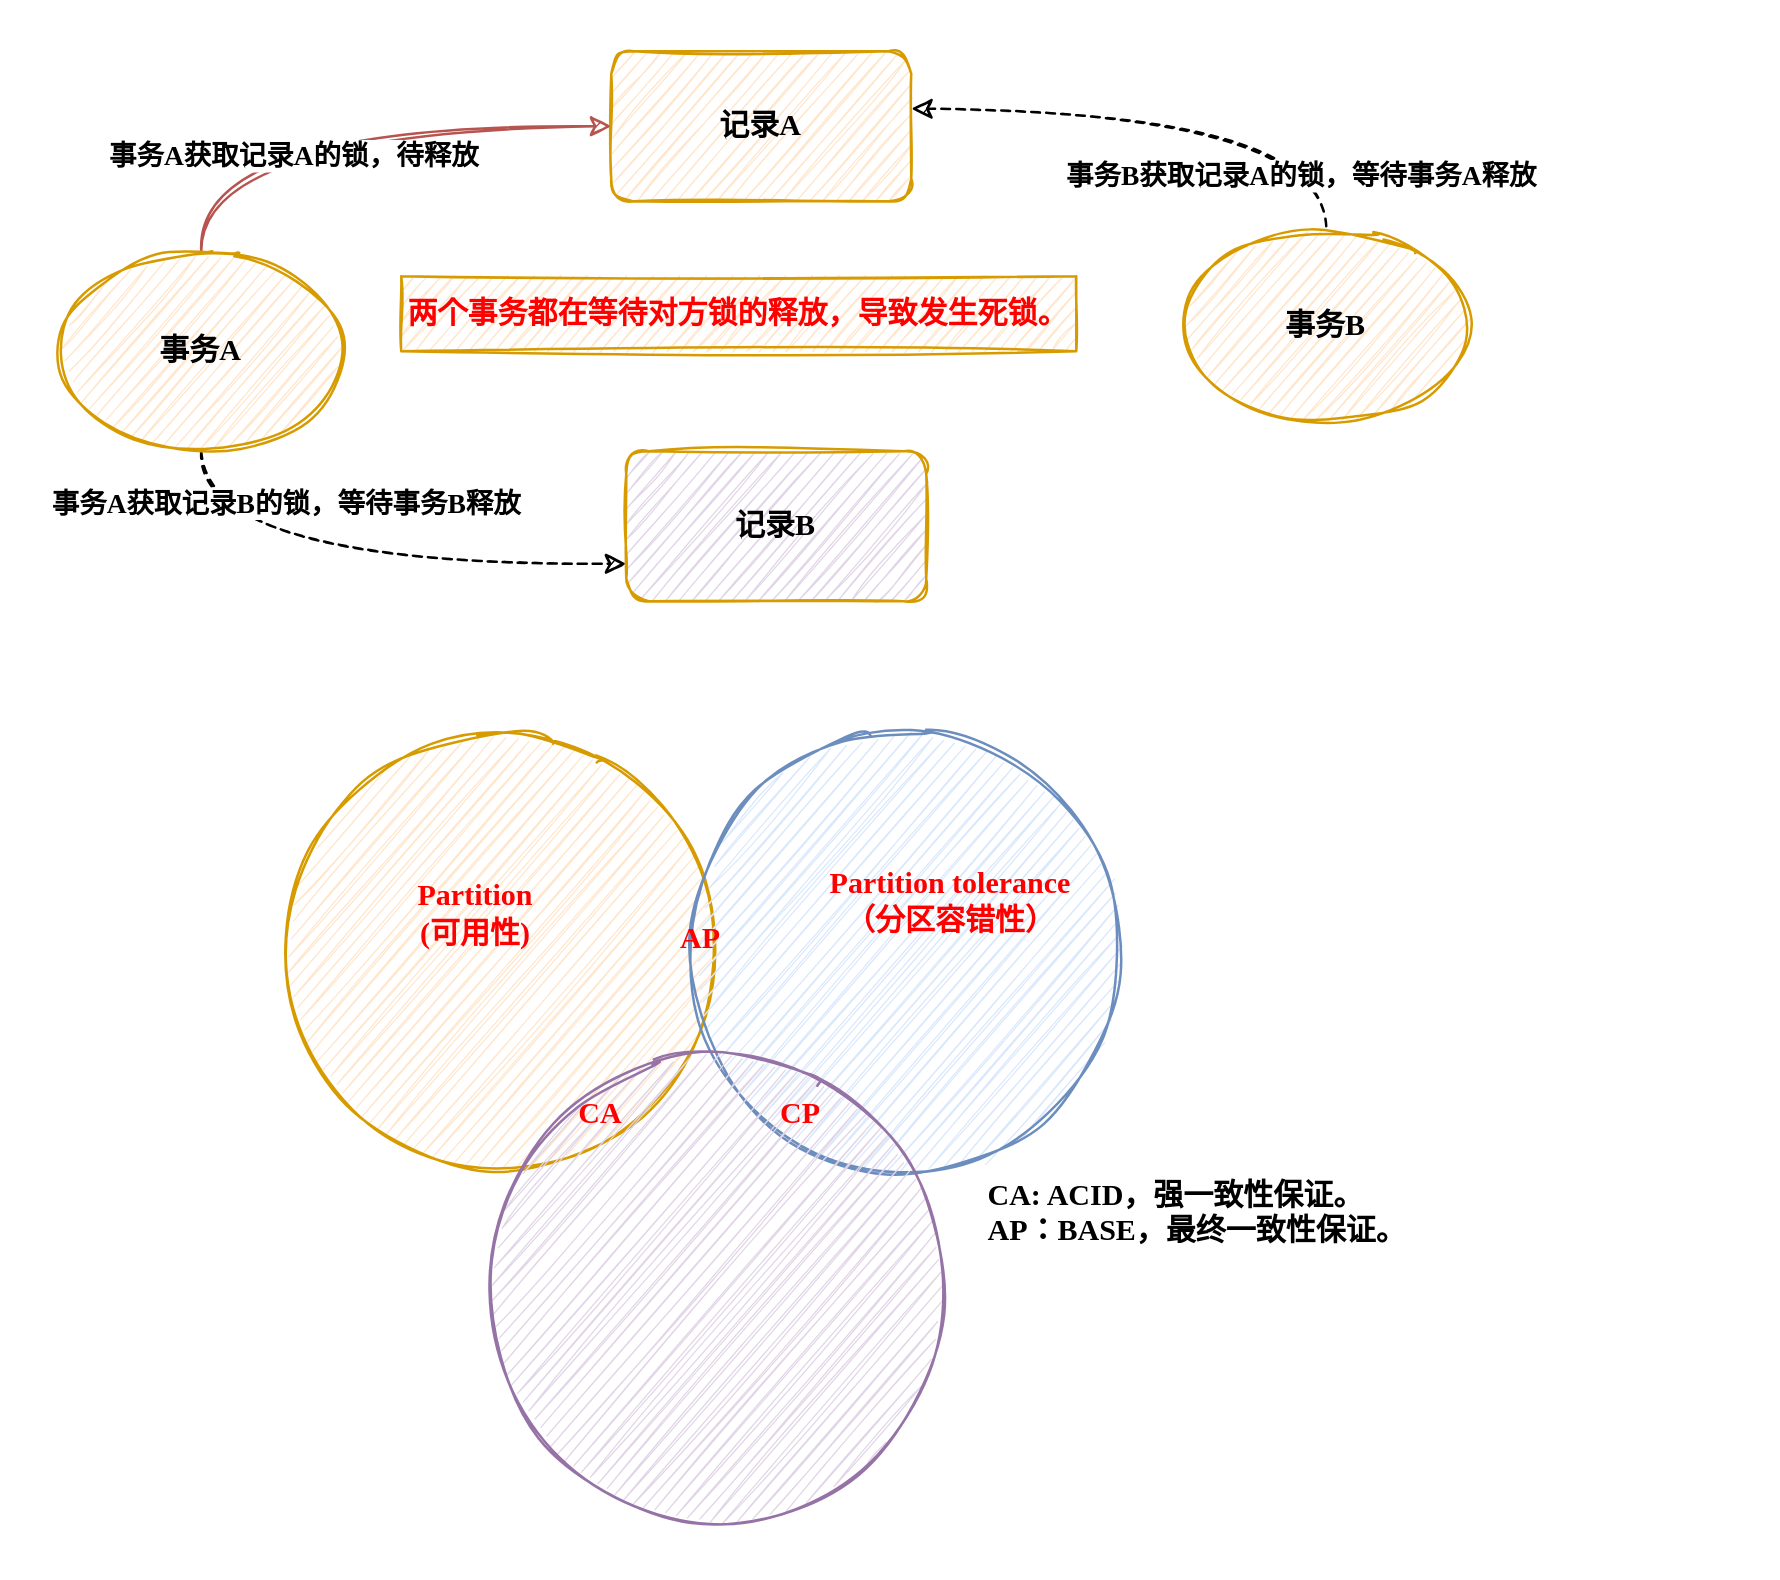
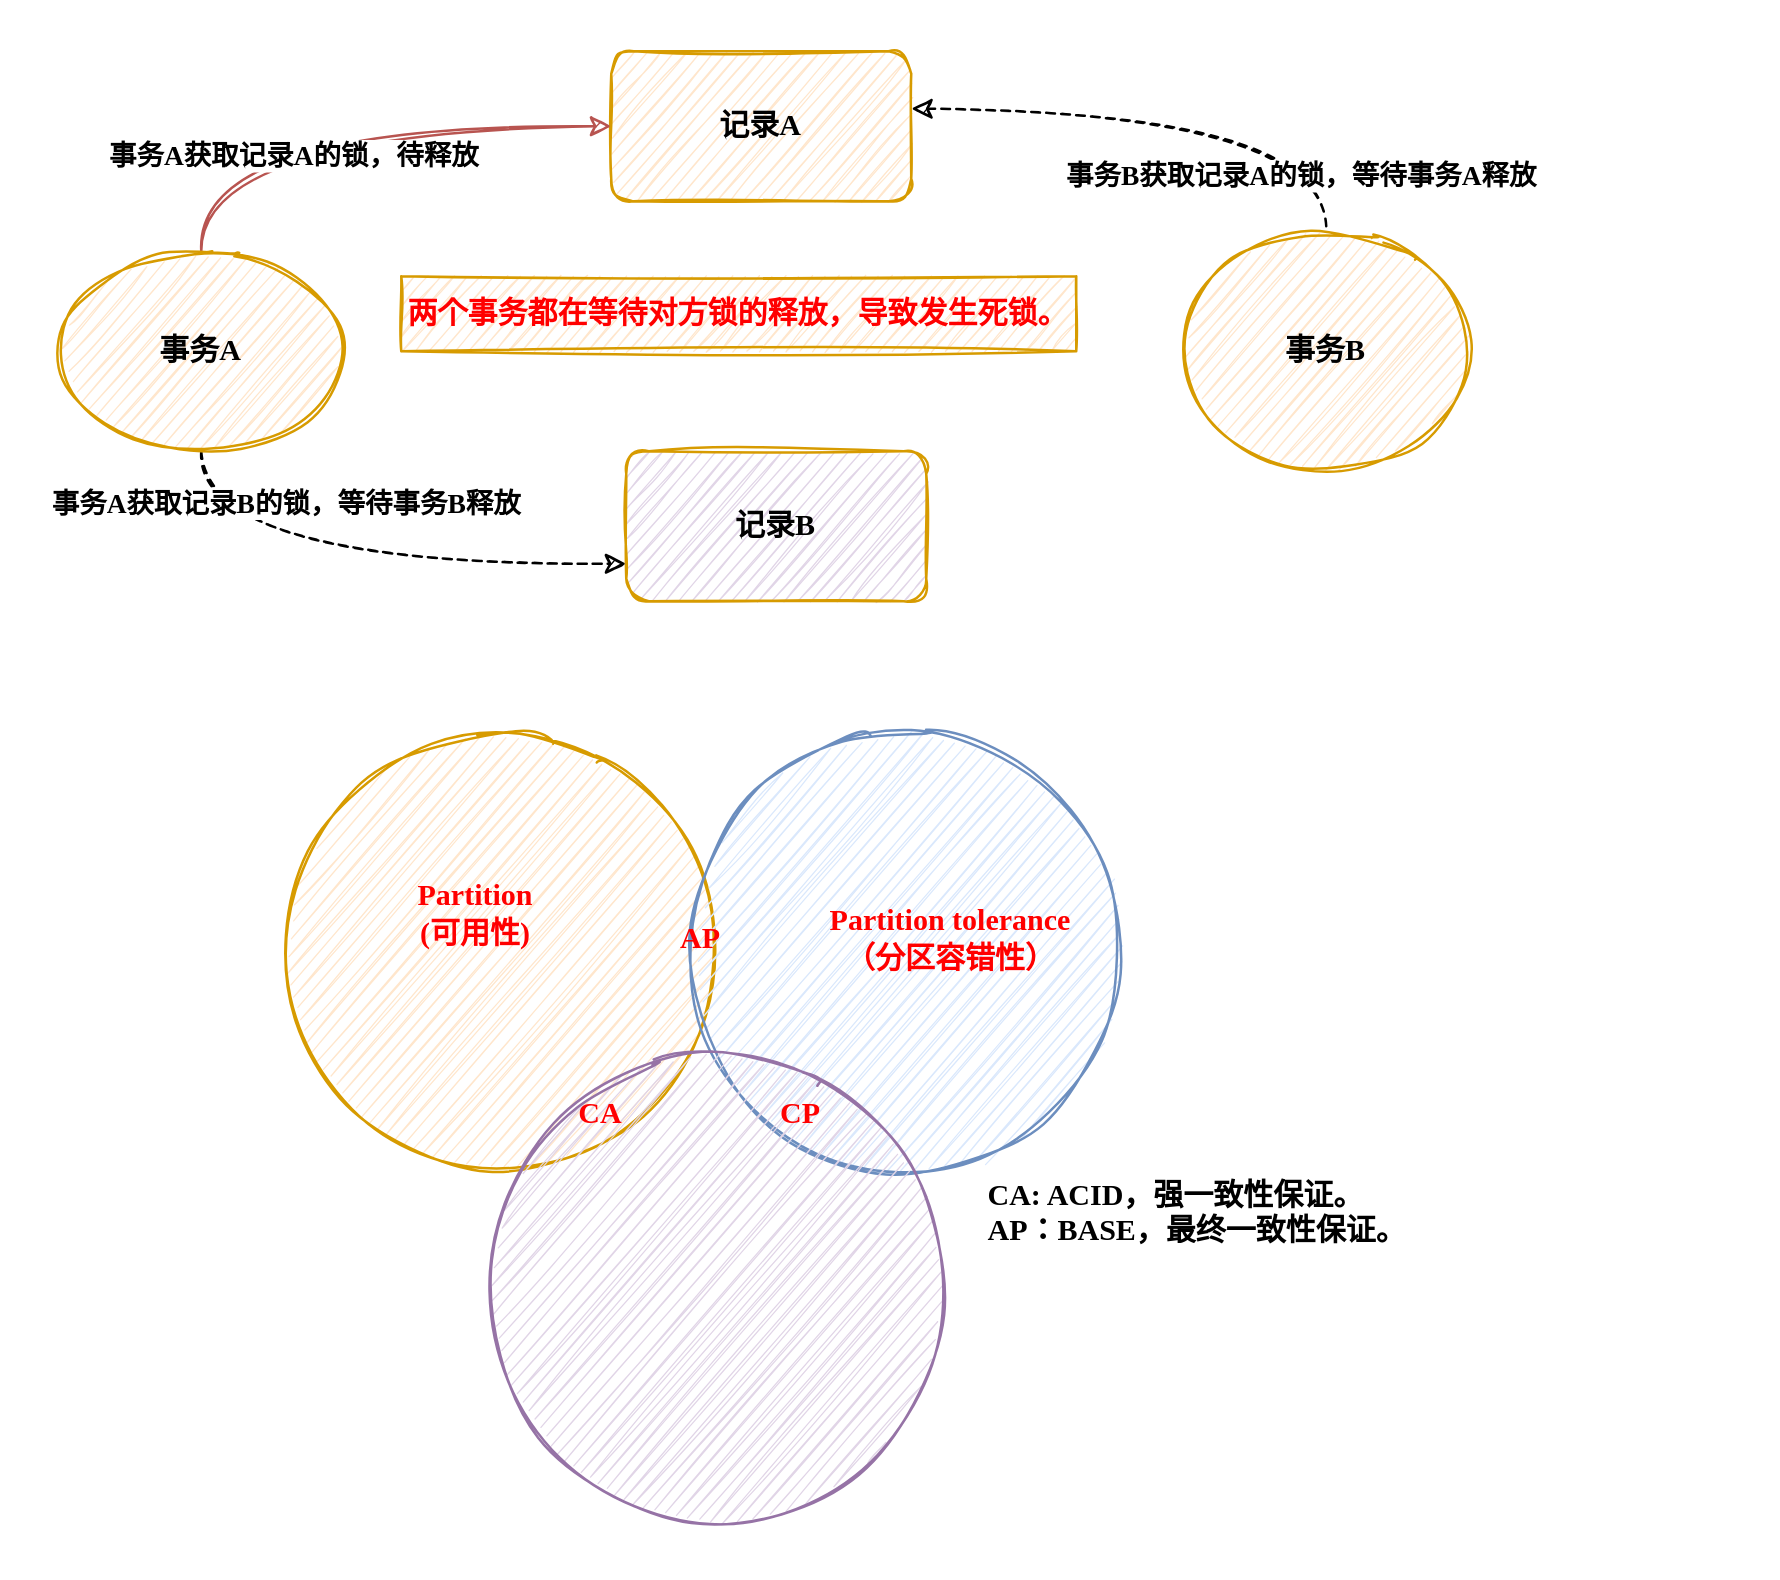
node "事务B": size 300x200 -> 300x250
node "Partition tolerance （分区容错性）": moved (951, 901) -> (951, 939)
